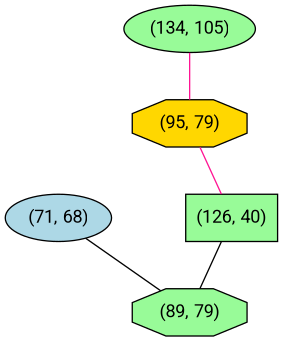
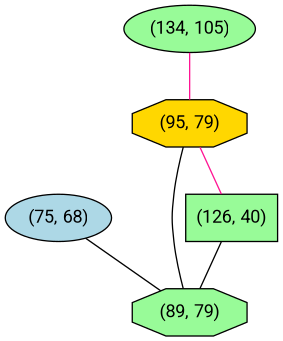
node "(71, 68)": label "(71, 68)" -> "(75, 68)"
edge "(95, 79)" -- "(89, 79)": added
